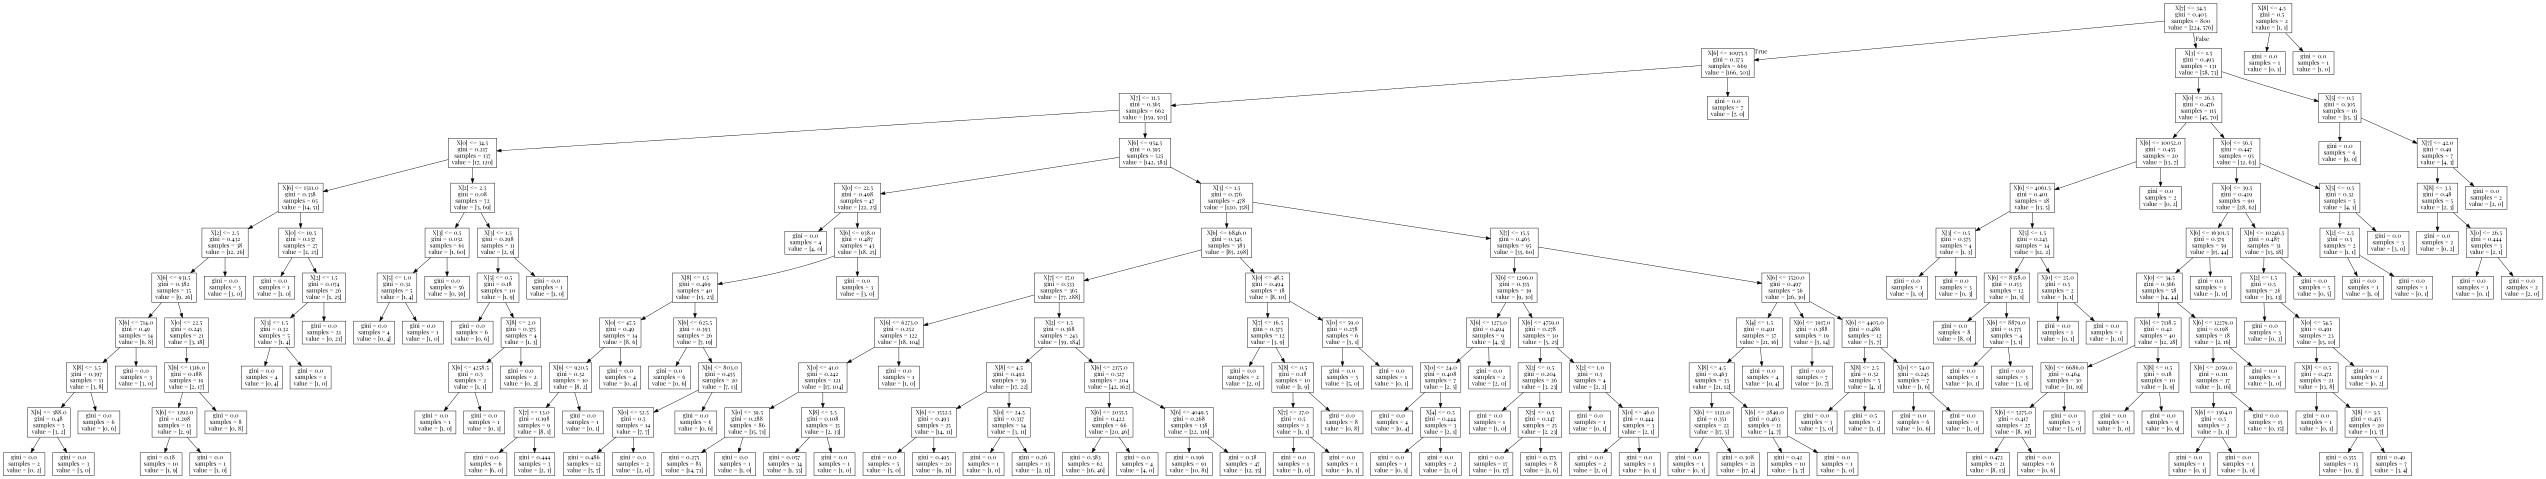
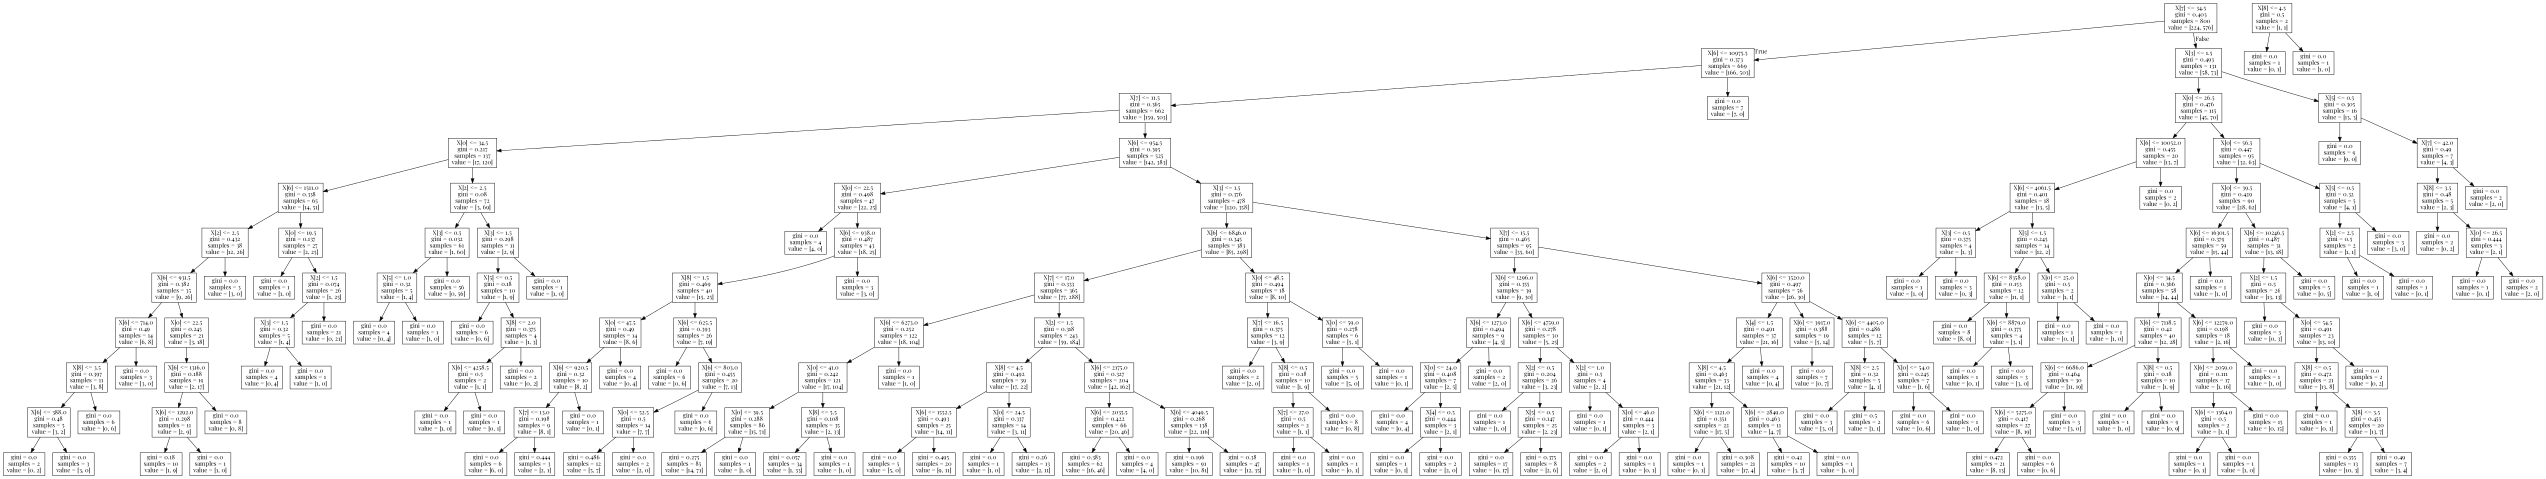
node "X[2] <= 1.5 gini = 0.368 samples = 243 value = [59, 184]": label "X[2] <= 1.5 gini = 0.368 samples = 243 value = [59, 184]" -> "X[2] <= 1.5 gini = 0.318 samples = 243 value = [59, 184]"
